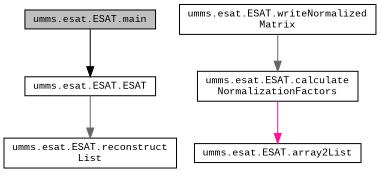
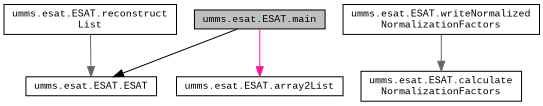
node "umms.esat.ESAT.writeNormalized Matrix": label "umms.esat.ESAT.writeNormalized Matrix" -> "umms.esat.ESAT.writeNormalized NormalizationFactors"
edge "umms.esat.ESAT.ESAT" -> "umms.esat.ESAT.reconstruct List": reversed
edge "umms.esat.ESAT.calculate NormalizationFactors" -> "umms.esat.ESAT.array2List": now "umms.esat.ESAT.main" -> "umms.esat.ESAT.array2List"
